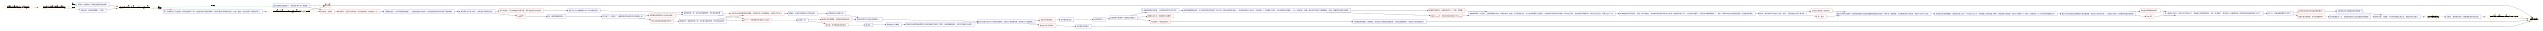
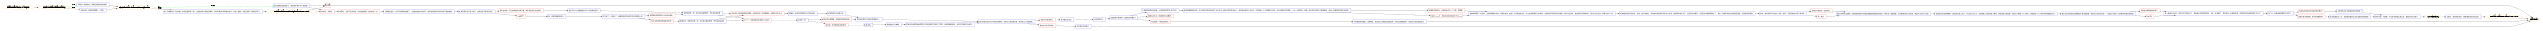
edge "Check boolean EleanorDating" -> "亲爱的？如果你在，我现在很需要你的倾听。": label "false" -> "true"
node "Boolean EleanorArthurNightmare is 可能吧 true.": label "Boolean EleanorArthurNightmare is 可能吧 true." -> "Boolean EleanorArthurNightmare is now true."
